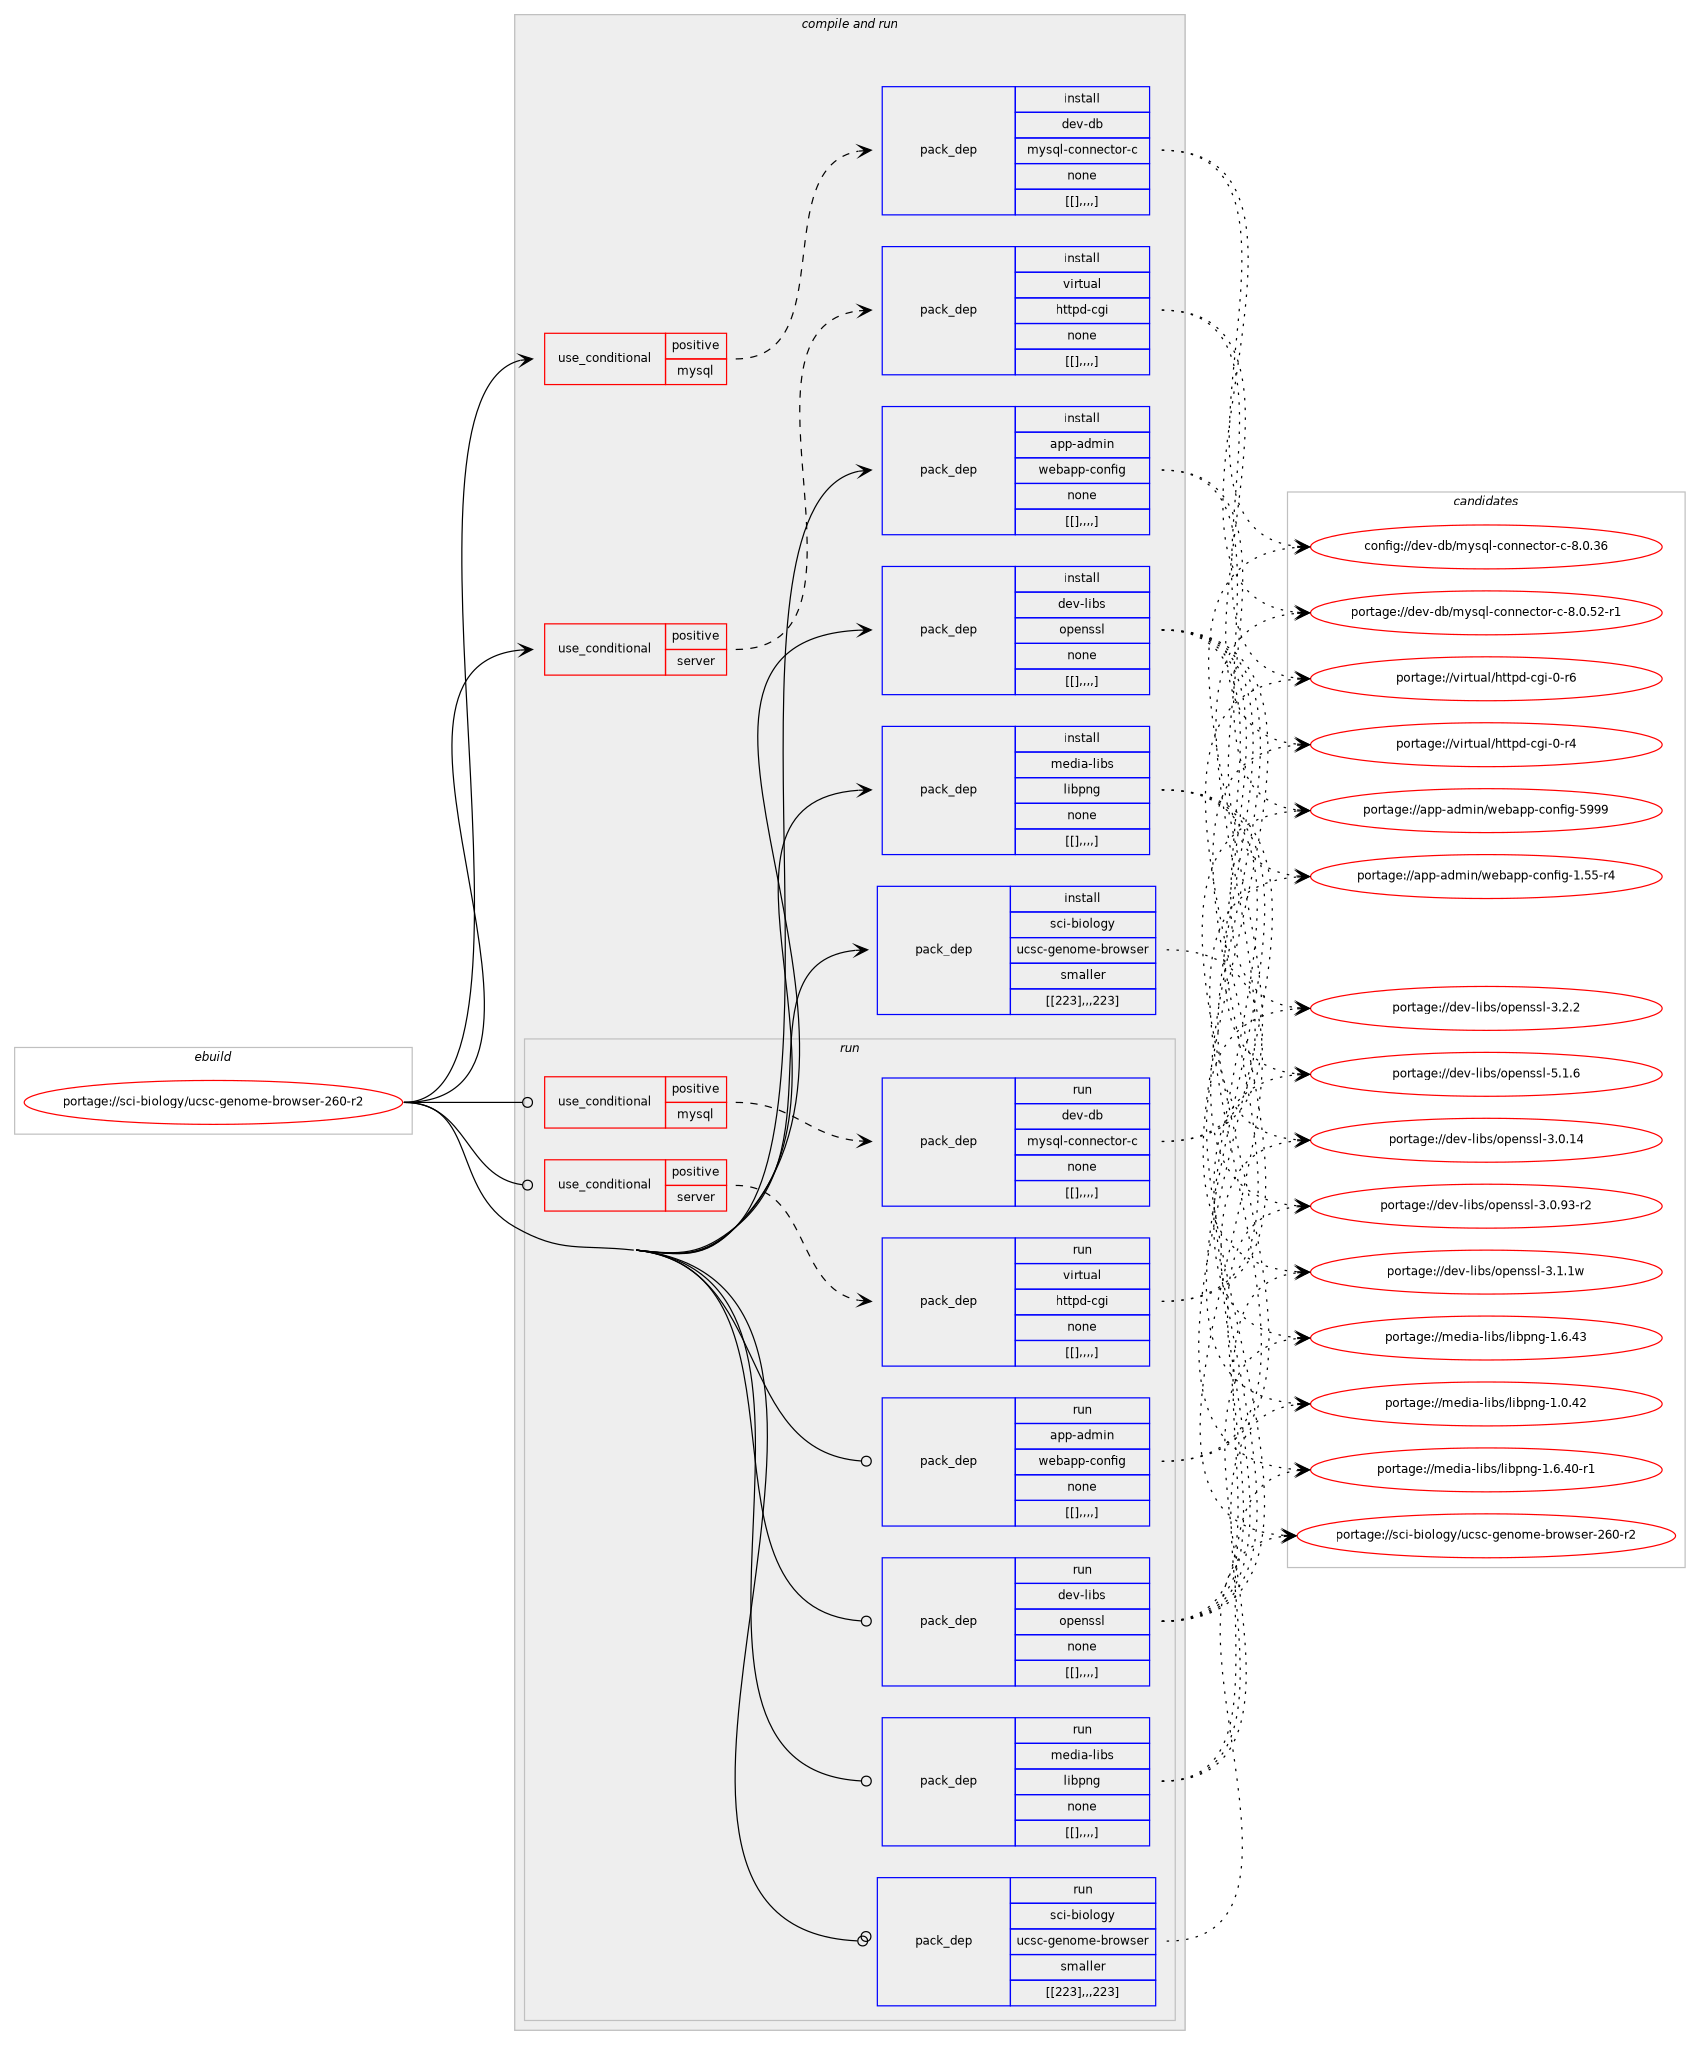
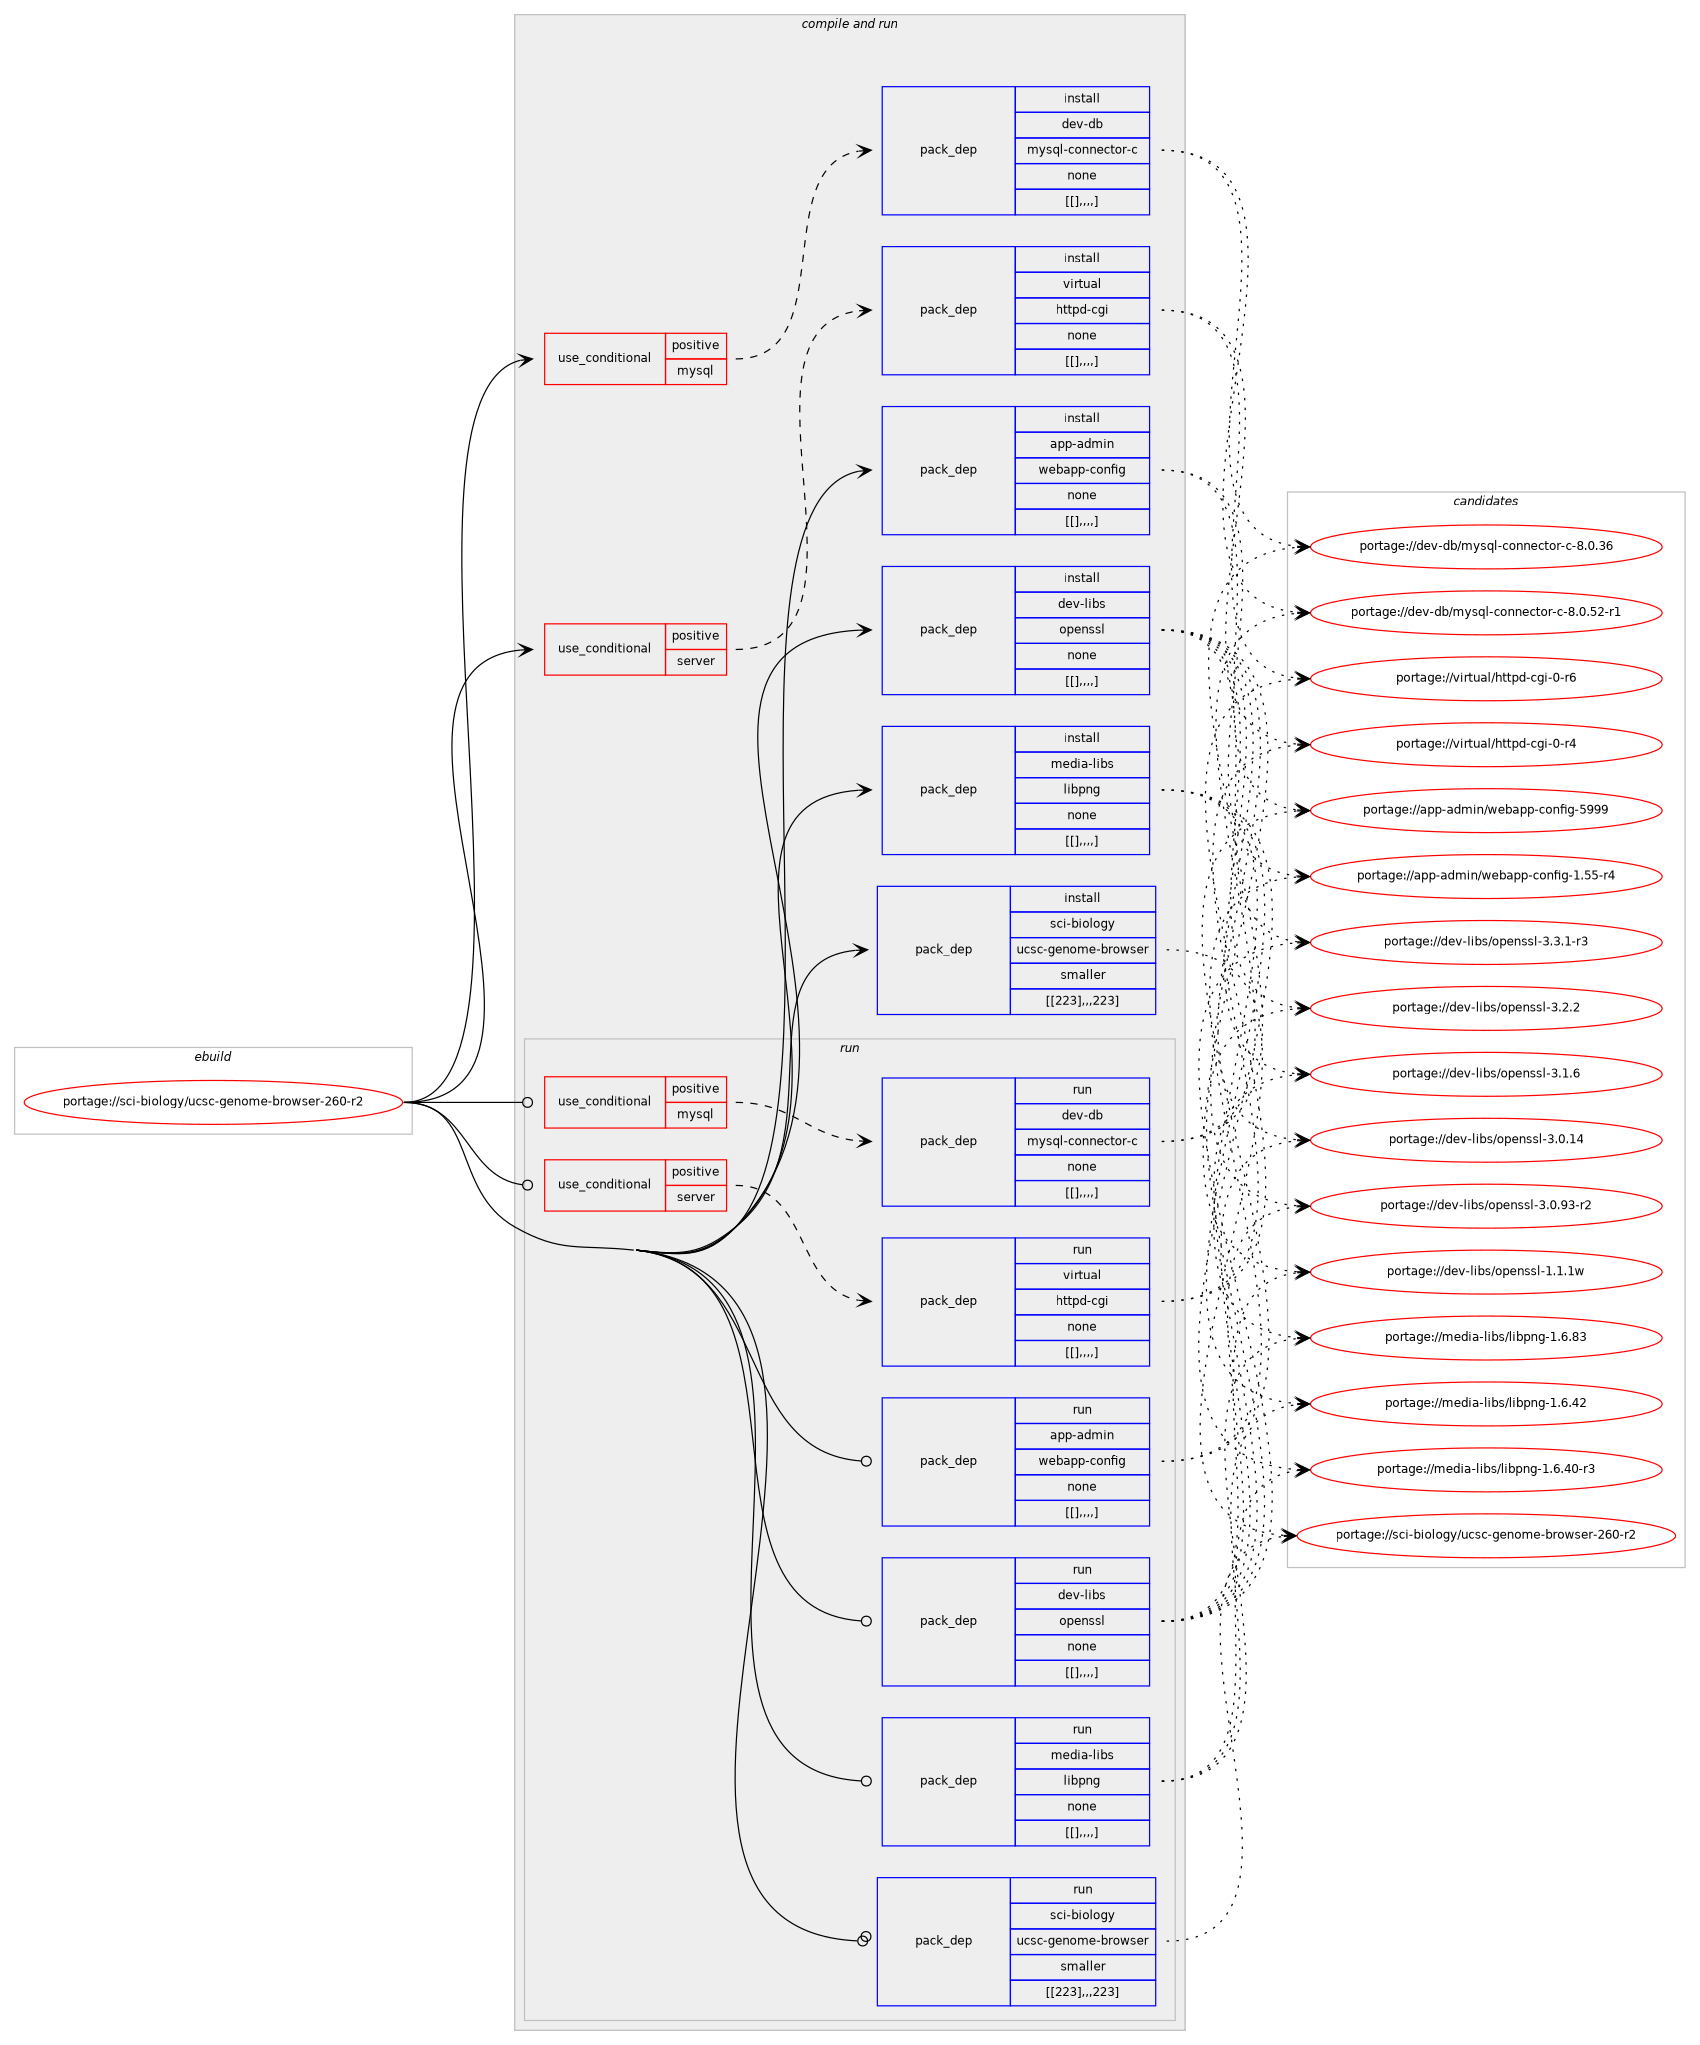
node "config://dev-db/mysql-connector-c-8.0.36": label "config://dev-db/mysql-connector-c-8.0.36" -> "portage://dev-db/mysql-connector-c-8.0.36"
node "portage://dev-libs/openssl-3.3.1-r3": added
node "portage://dev-libs/openssl-5.1.6": label "portage://dev-libs/openssl-5.1.6" -> "portage://dev-libs/openssl-3.1.6"
node "portage://dev-libs/openssl-3.1.1w": label "portage://dev-libs/openssl-3.1.1w" -> "portage://dev-libs/openssl-1.1.1w"
node "portage://media-libs/libpng-1.6.43": label "portage://media-libs/libpng-1.6.43" -> "portage://media-libs/libpng-1.6.83"
node "portage://media-libs/libpng-1.0.42": label "portage://media-libs/libpng-1.0.42" -> "portage://media-libs/libpng-1.6.42"
node "portage://media-libs/libpng-1.6.40-r1": label "portage://media-libs/libpng-1.6.40-r1" -> "portage://media-libs/libpng-1.6.40-r3"
